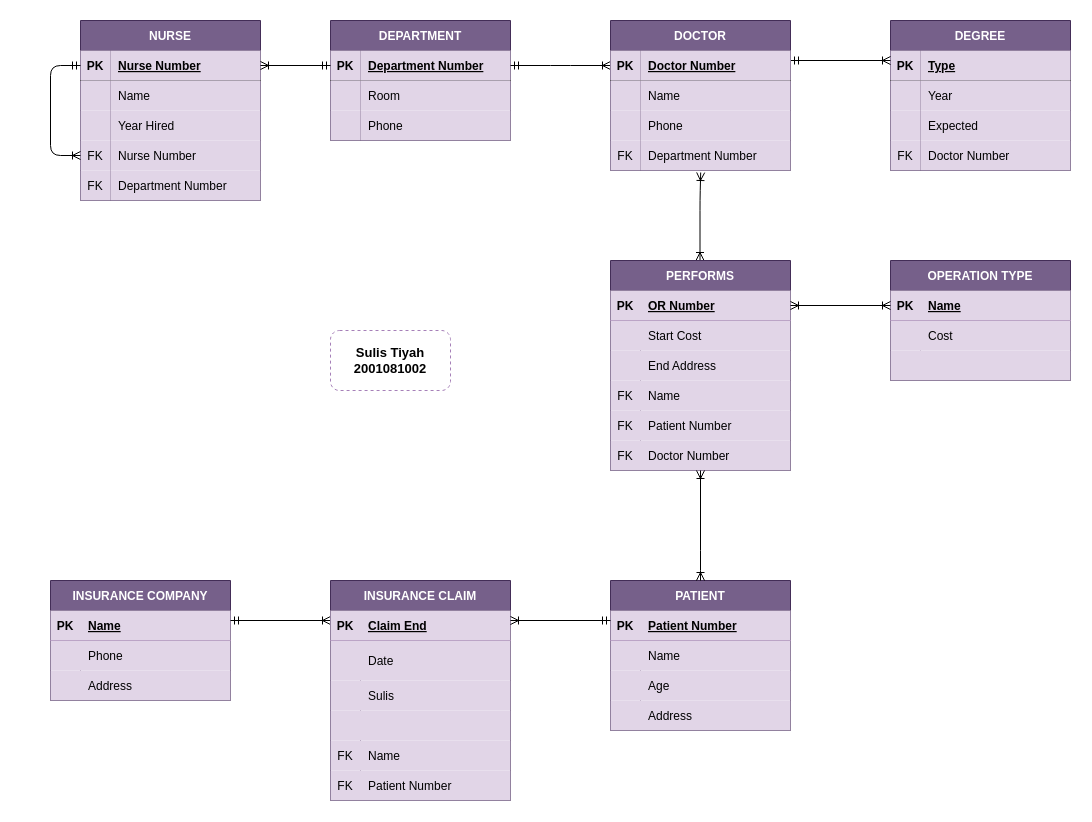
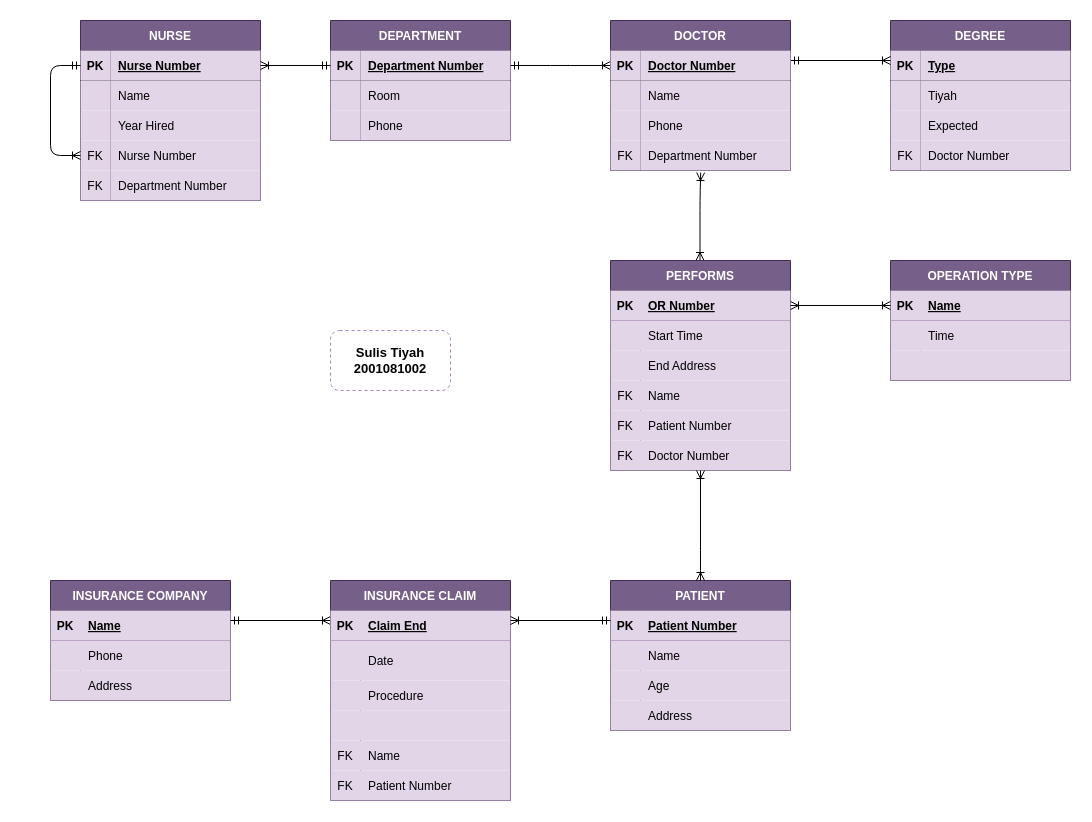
node "Year": label "Year" -> "Tiyah"
node "Start Cost": label "Start Cost" -> "Start Time"
node "Cost": label "Cost" -> "Time"
node "Sulis": label "Sulis" -> "Procedure"
